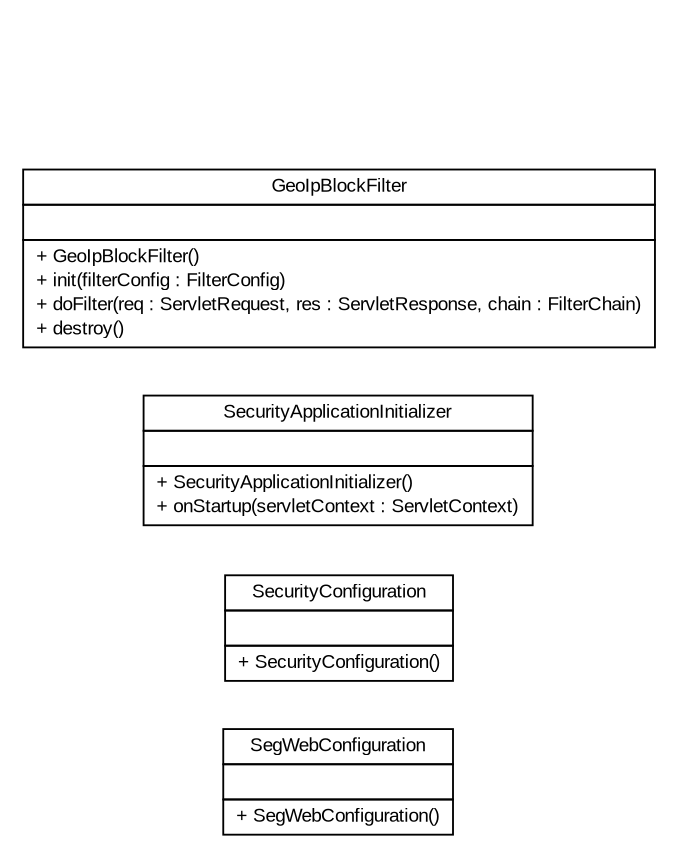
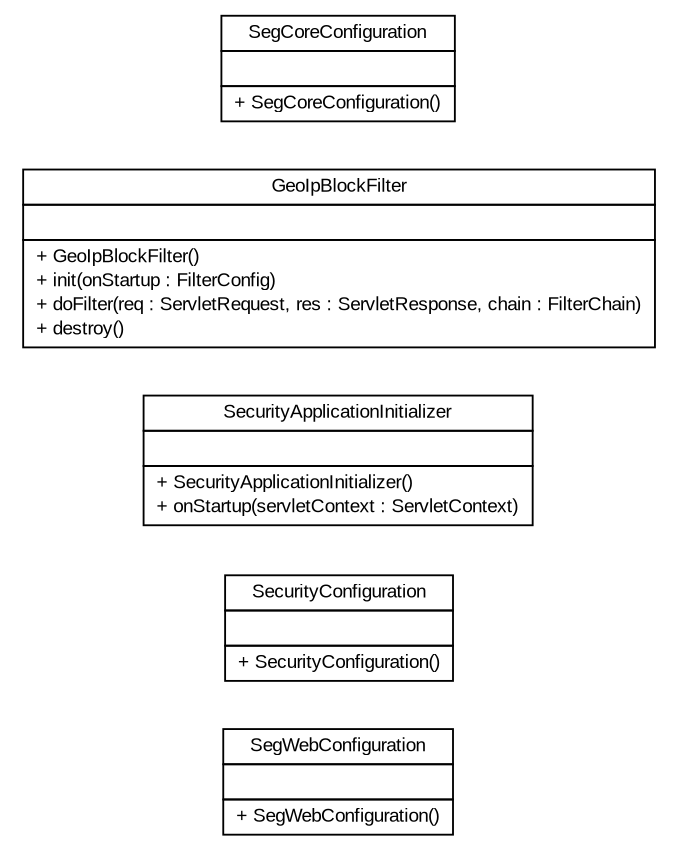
node "SegCoreConfiguration": added
node "GeoIpBlockFilter": text "+ init(filterConfig : FilterConfig)" -> "+ init(onStartup : FilterConfig)"
